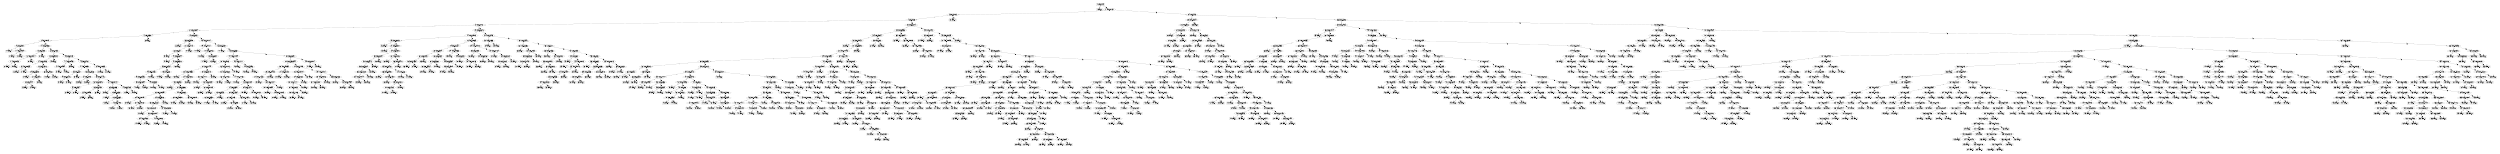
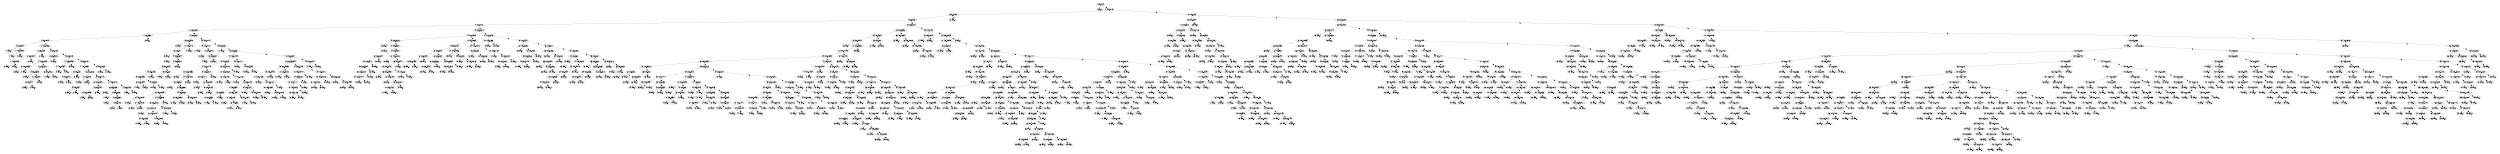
edge "(1077) Class=1" -> "(1079) Class=0": now "(1075) 1 Cut=2.28556" -> "(1079) Class=0"
node "(797) Class=1": removed
